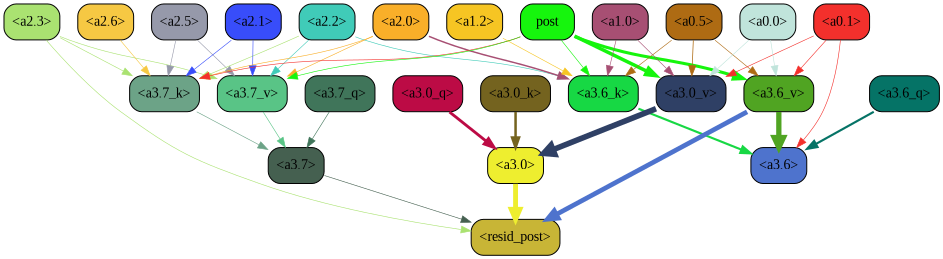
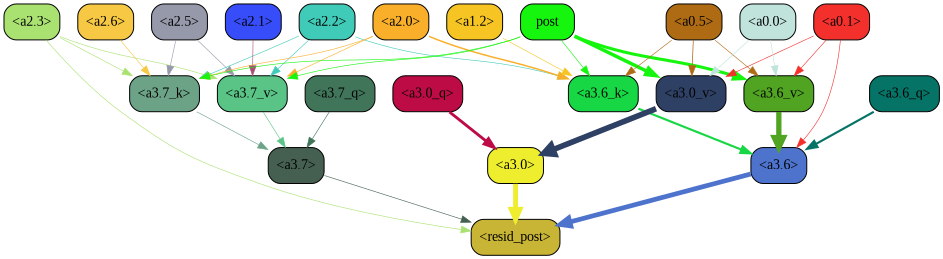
node "<a1.0>": removed
edge "<a2.1>" -> "<a3.7_v>": color #384dfa -> #a74f73
edge "<a2.1>" -> "<a3.7_k>": removed
edge "<a2.2>" -> "<a3.7_k>": color #aae271 -> #40cbb8
edge "<a2.0>" -> "<a3.6_k>": color #a74f73 -> #f9af29
edge "post" -> "<a3.7_k>": color #f3302c -> #16f50d
node "<a3.0_k>": removed
edge "<a3.6_v>" -> "<resid_post>": now "<a3.6>" -> "<resid_post>"
